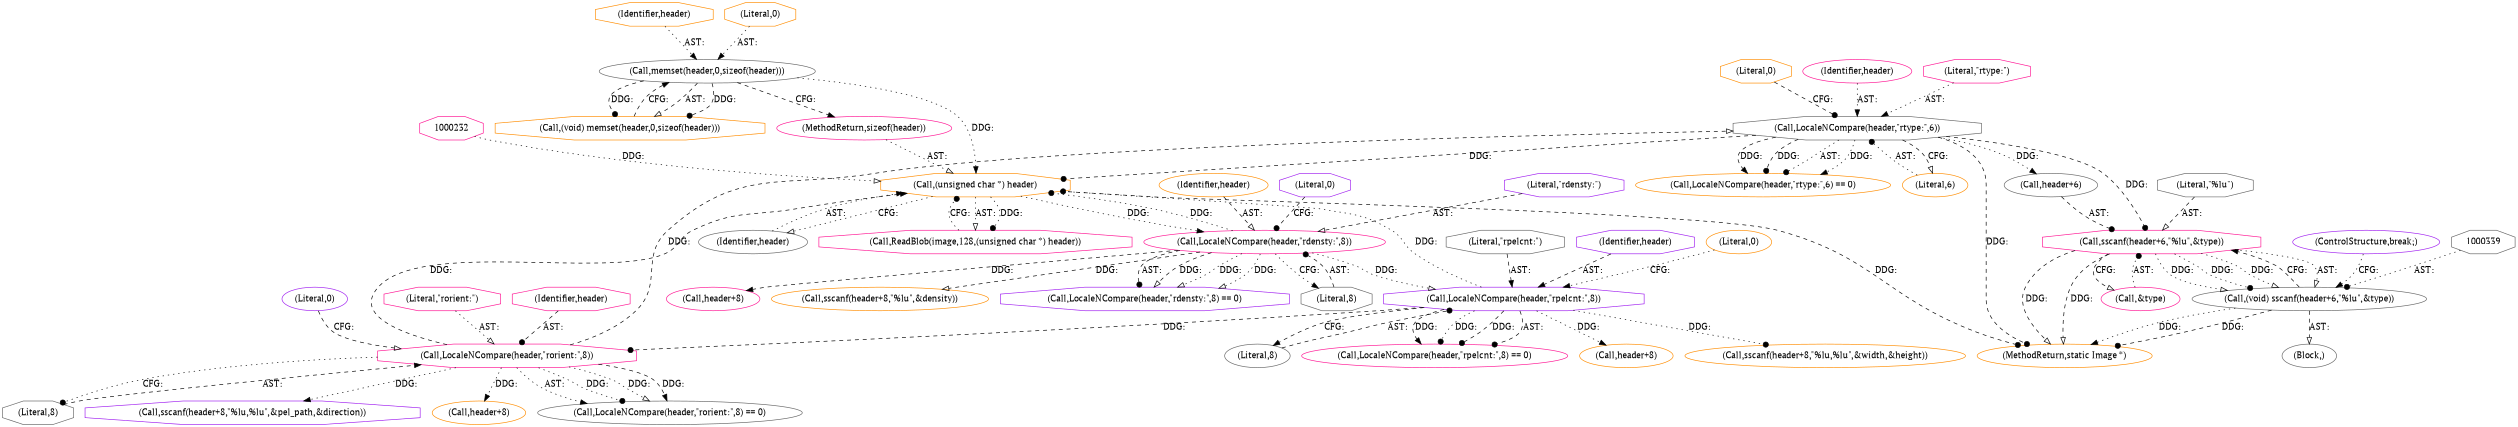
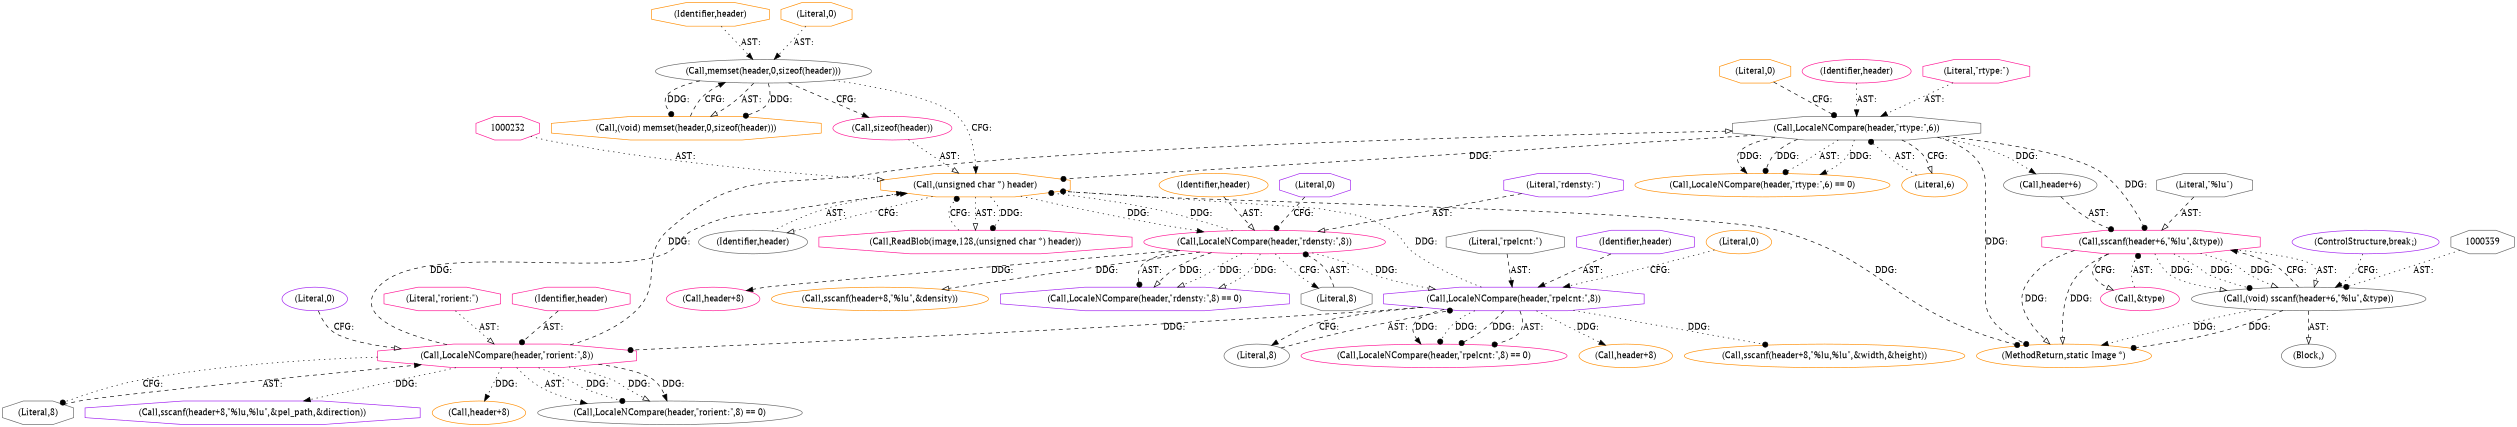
node "(MethodReturn,sizeof(header))": label "(MethodReturn,sizeof(header))" -> "(Call,sizeof(header))"
edge "(Call,memset(header,0,sizeof(header)))" -> "(Call,(unsigned char *) header)": label "DDG: " -> "CFG: "
edge "1000232" -> "(Call,(unsigned char *) header)": label "DDG: " -> "AST: "
